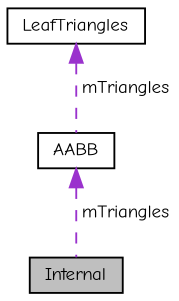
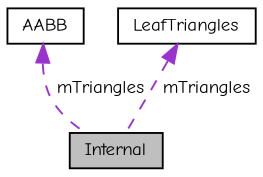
edge "AABB" -> "LeafTriangles": now "Internal" -> "LeafTriangles"
